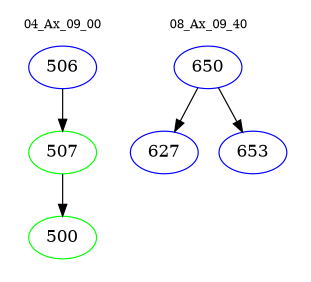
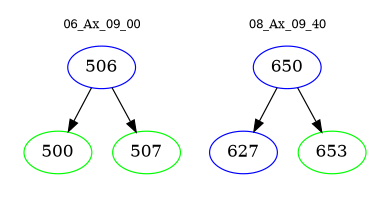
cluster "04_Ax_09_00": label "04_Ax_09_00" -> "06_Ax_09_00"
node "653": color blue -> green
edge "507" -> "500": now "506" -> "500"
